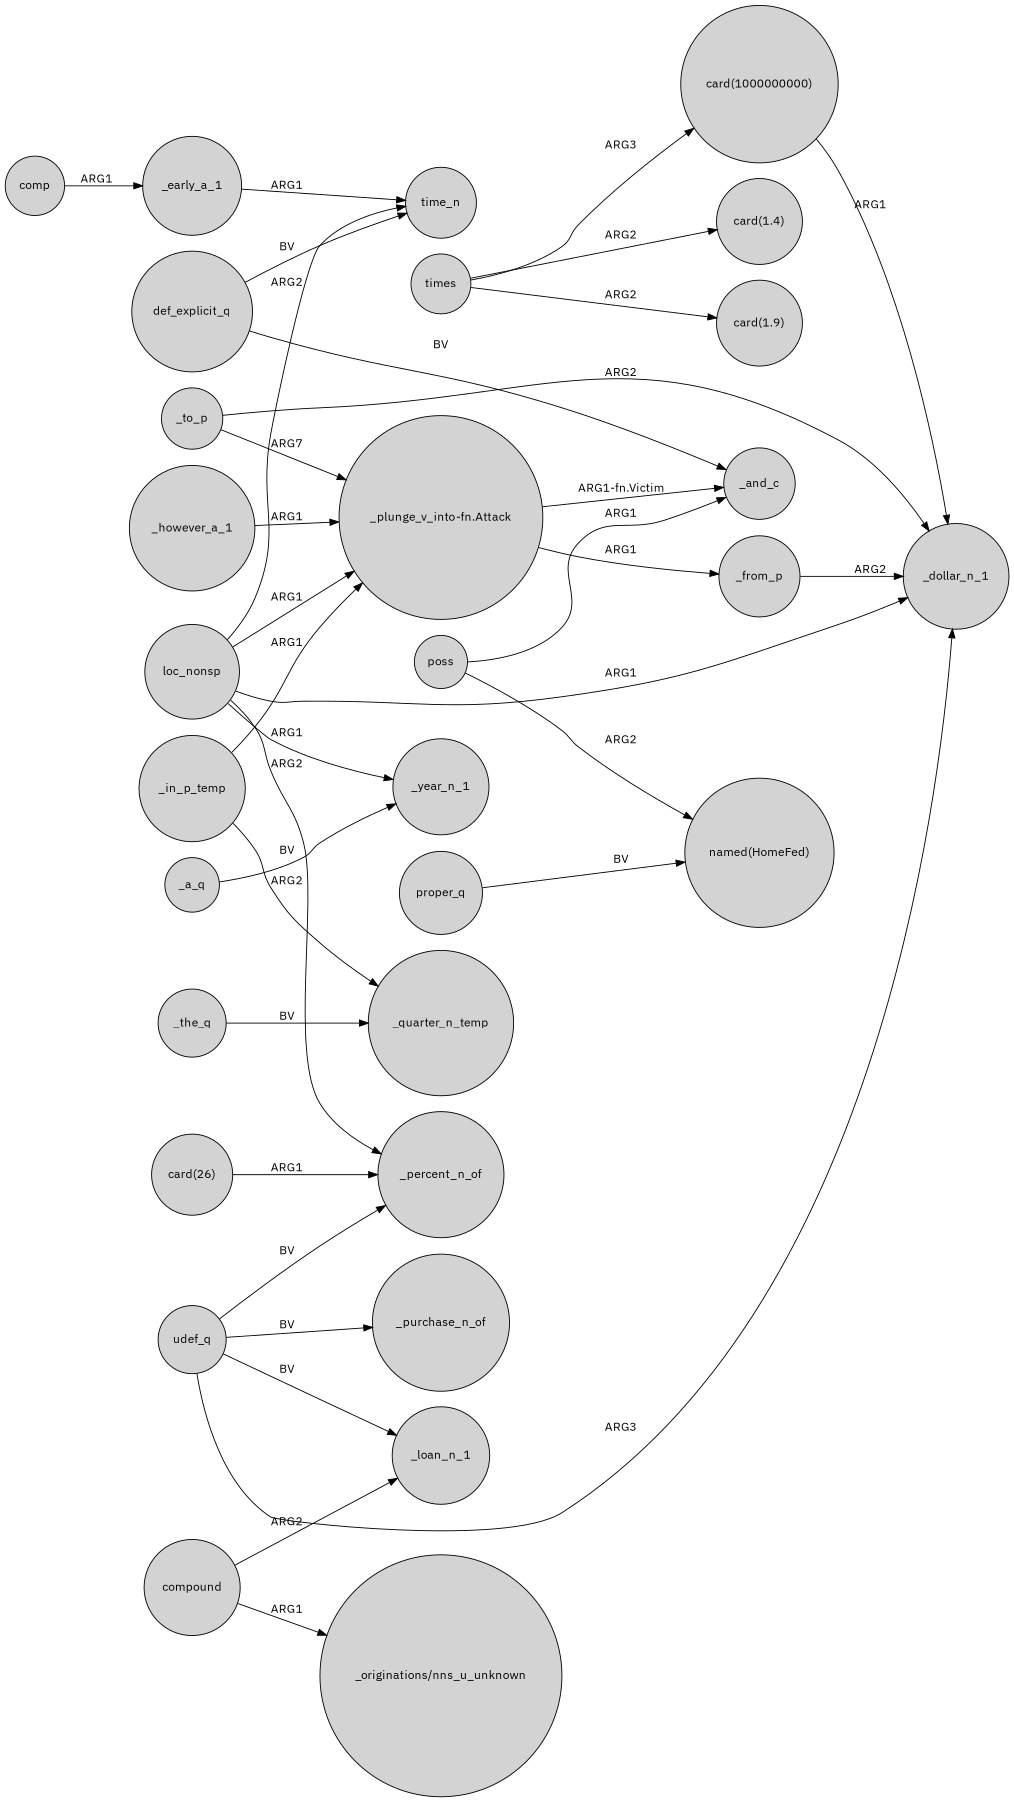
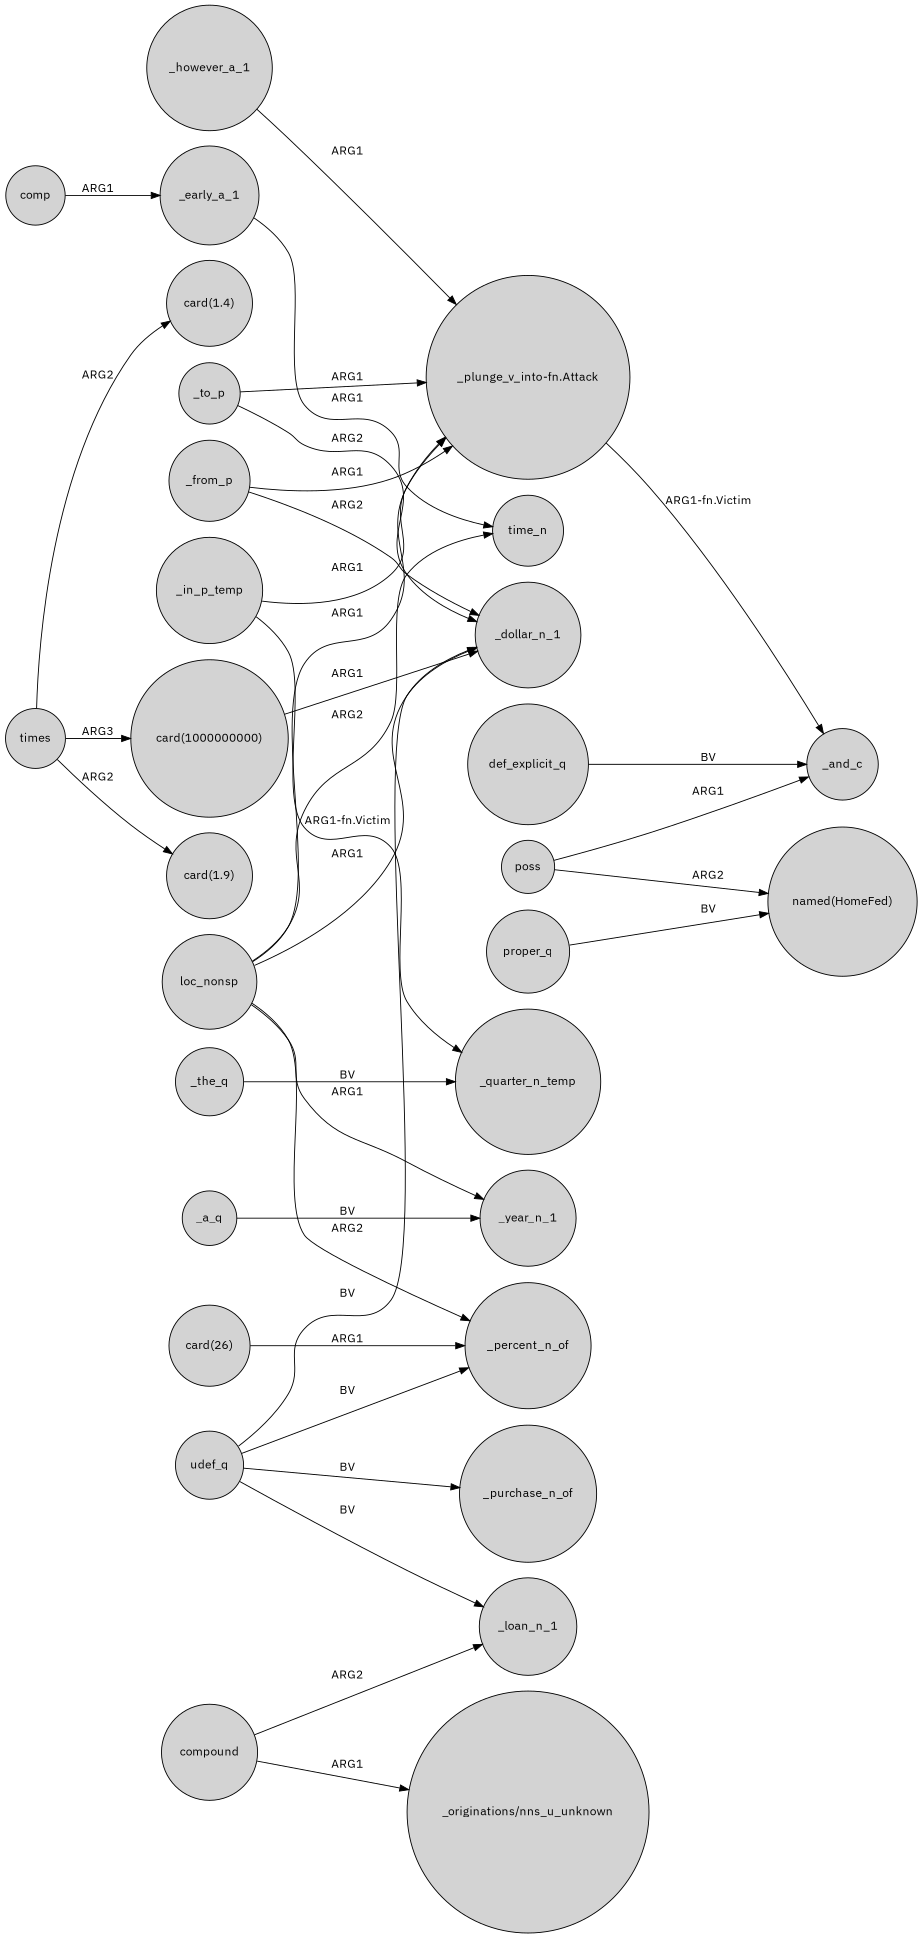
edge "def_explicit_q" -> "time_n": removed, label "BV"
edge "_to_p" -> "_plunge_v_into-fn.Attack": label "ARG7" -> "ARG1"
edge "_plunge_v_into-fn.Attack" -> "_from_p": reversed
edge "_in_p_temp" -> "_quarter_n_temp": label "ARG2" -> "ARG1-fn.Victim"
edge "udef_q" -> "_dollar_n_1": label "ARG3" -> "BV"
